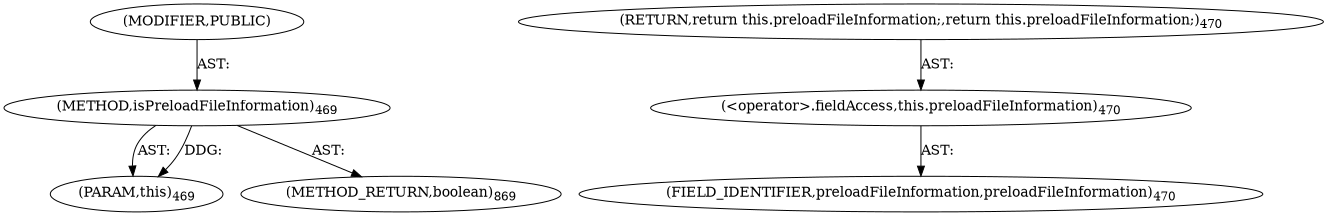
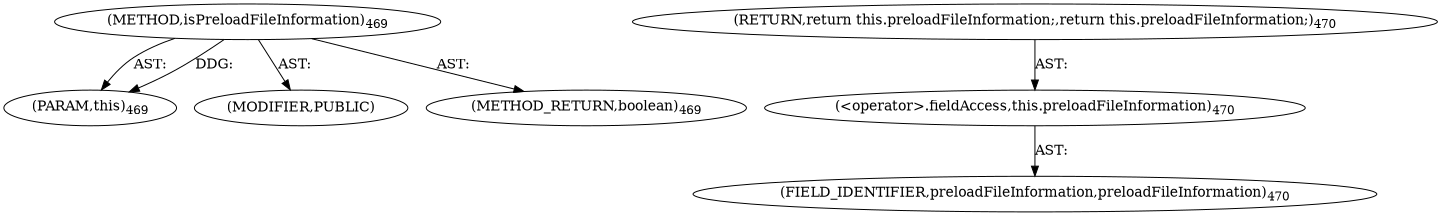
edge "(MODIFIER,PUBLIC)" -> "(METHOD,isPreloadFileInformation)": reversed
node "(METHOD_RETURN,boolean)": text "869" -> "469"
